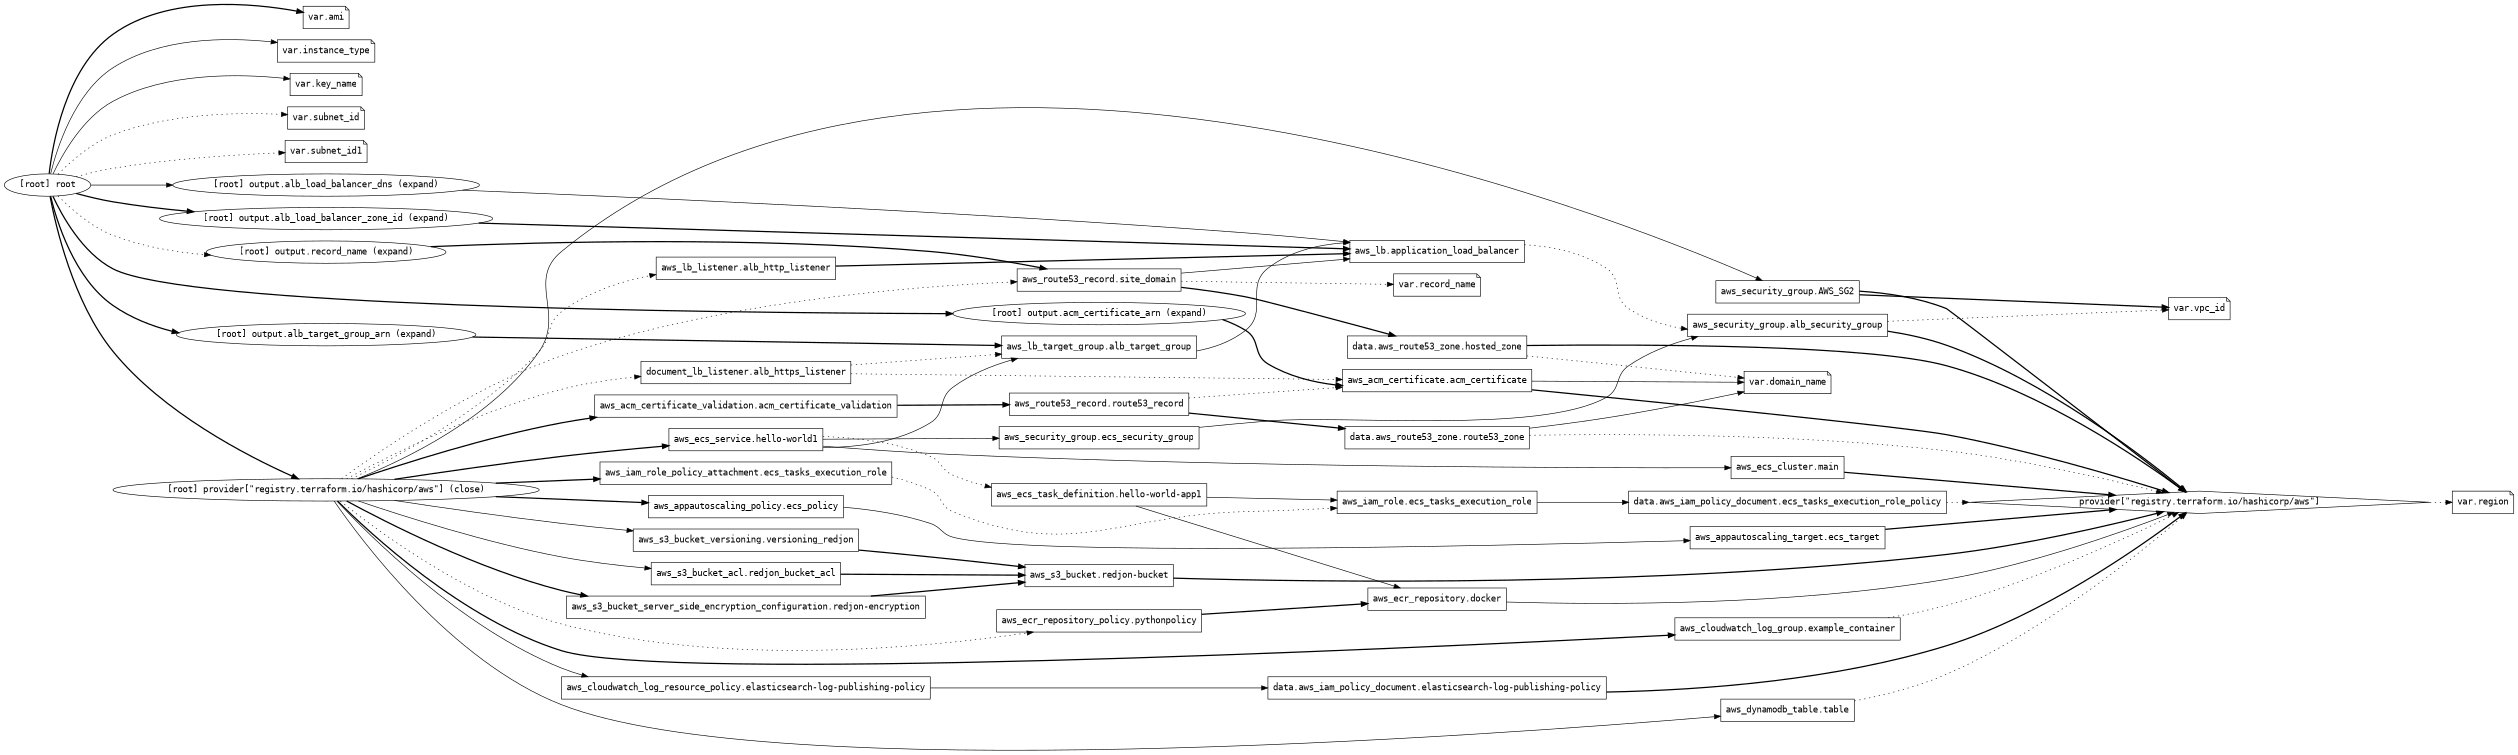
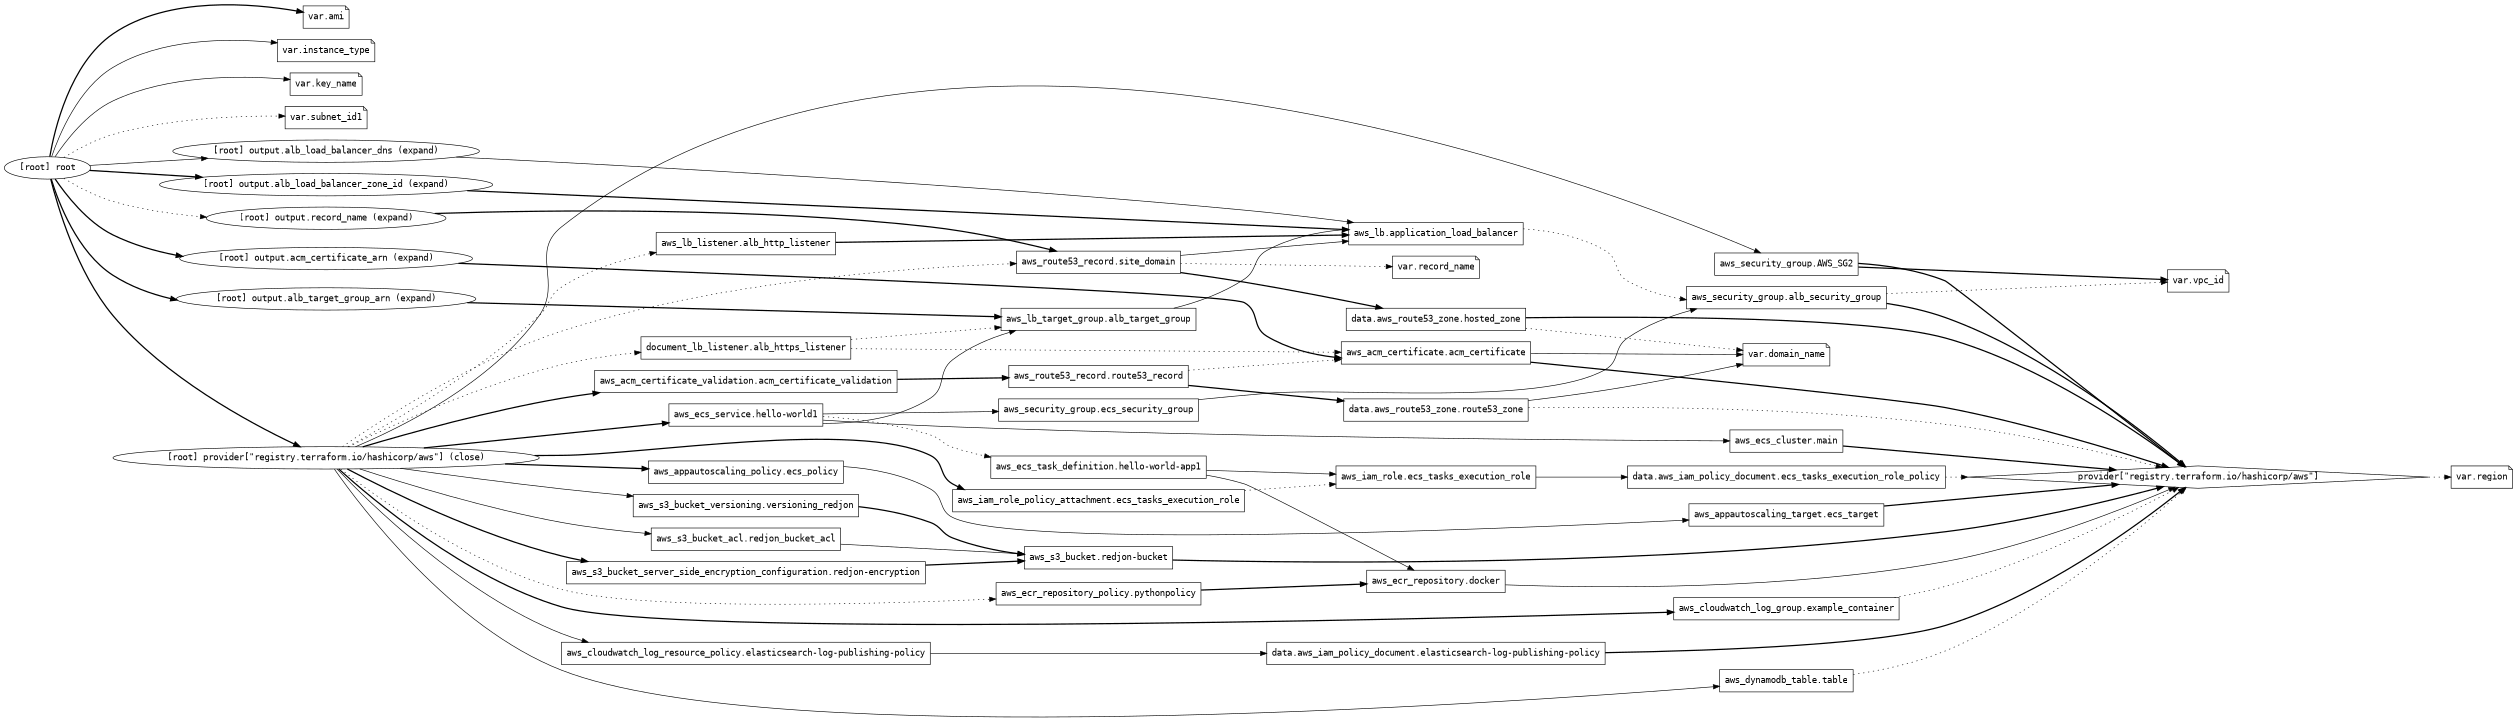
node "var.subnet_id": removed
edge "aws_s3_bucket_acl.redjon_bucket_acl" -> "aws_s3_bucket.redjon-bucket": style bold -> solid
